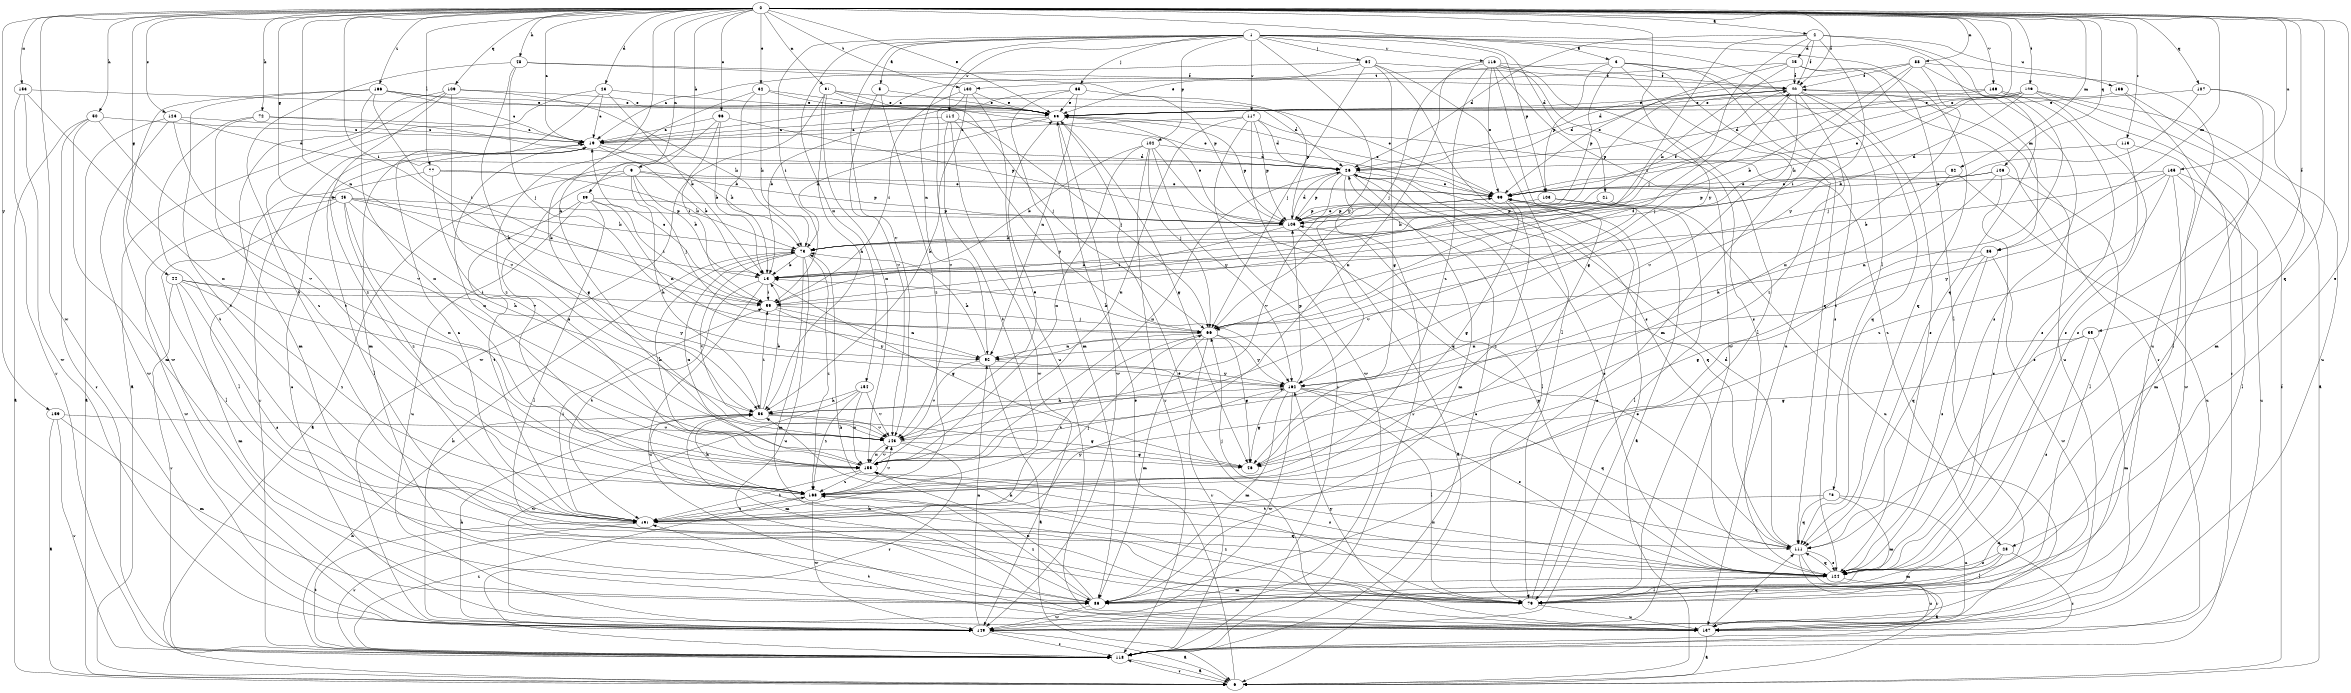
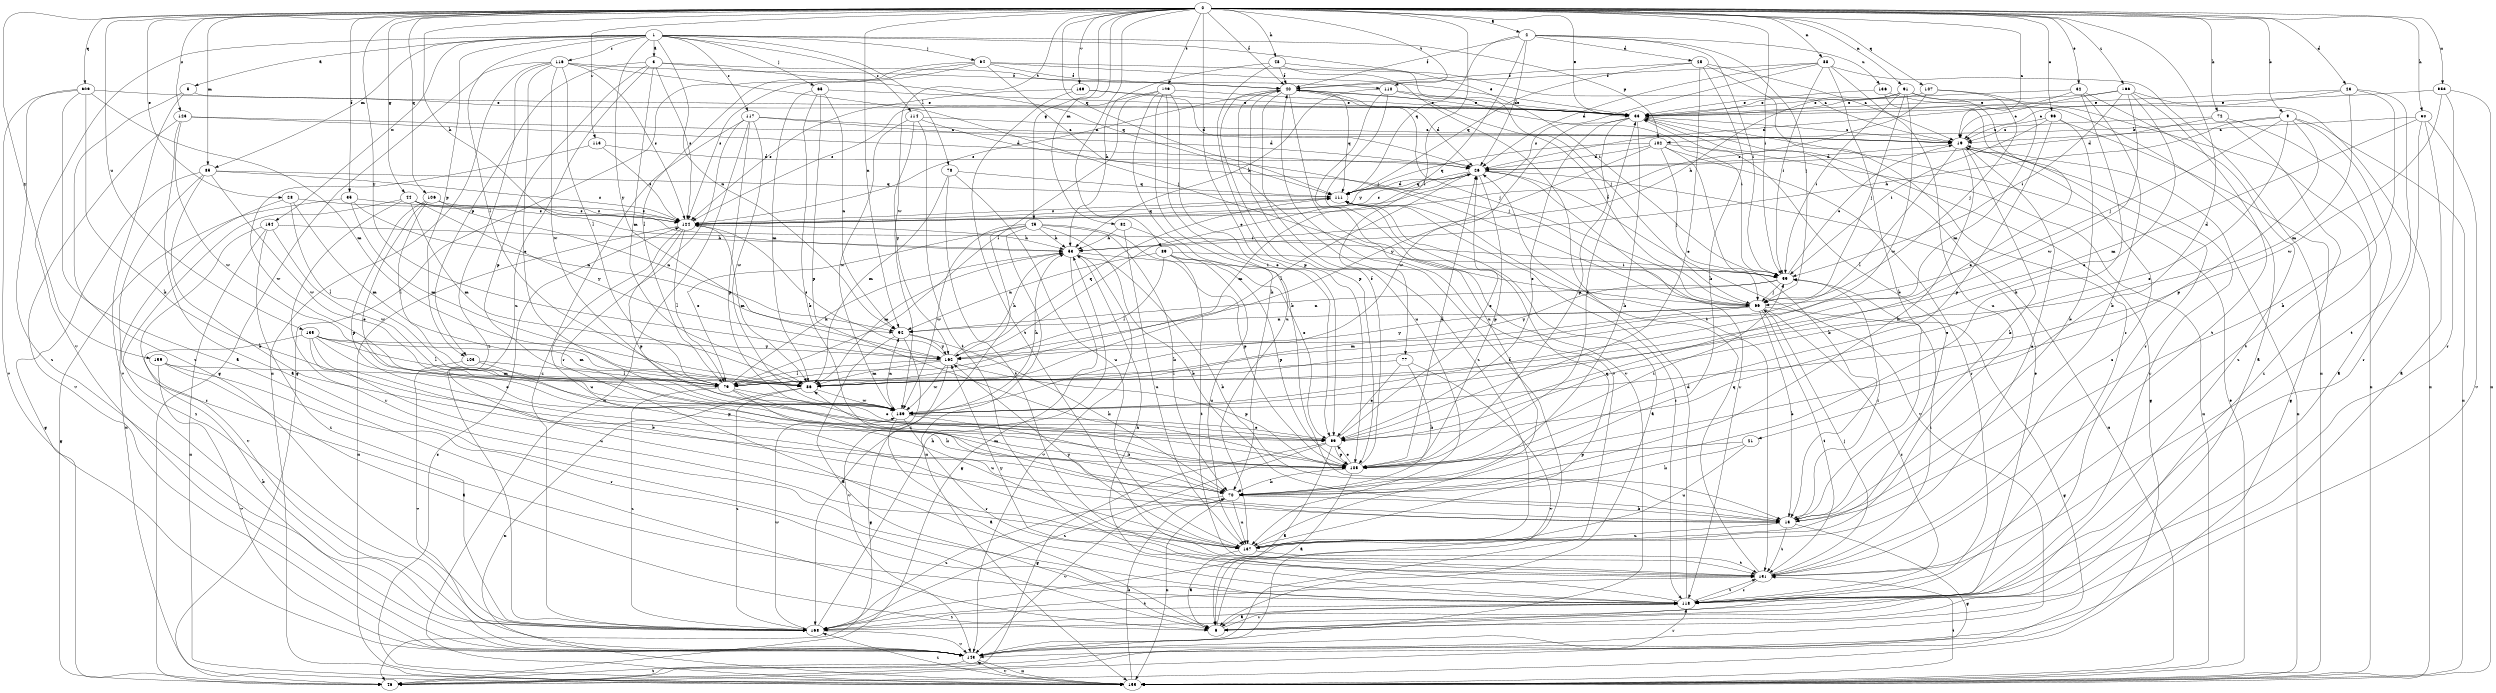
node "153": label "153" -> "953"
node "109": label "109" -> "609"
node "130": label "130" -> "110"
edge "117" -> "28": now "117" -> "168"
edge "91" -> "59": added, label "i"
edge "26" -> "99": reversed
edge "9" -> "13": now "9" -> "102"
node "73": label "73" -> "70"
edge "135" -> "168": label "z" -> "b"
edge "45" -> "79": label "l" -> "o"
edge "118" -> "26": label "c" -> "d"
edge "143" -> "46": label "g" -> "t"
edge "111" -> "66": removed, label "j"
node "149": label "149" -> "189"
edge "85" -> "155": added, label "x"
